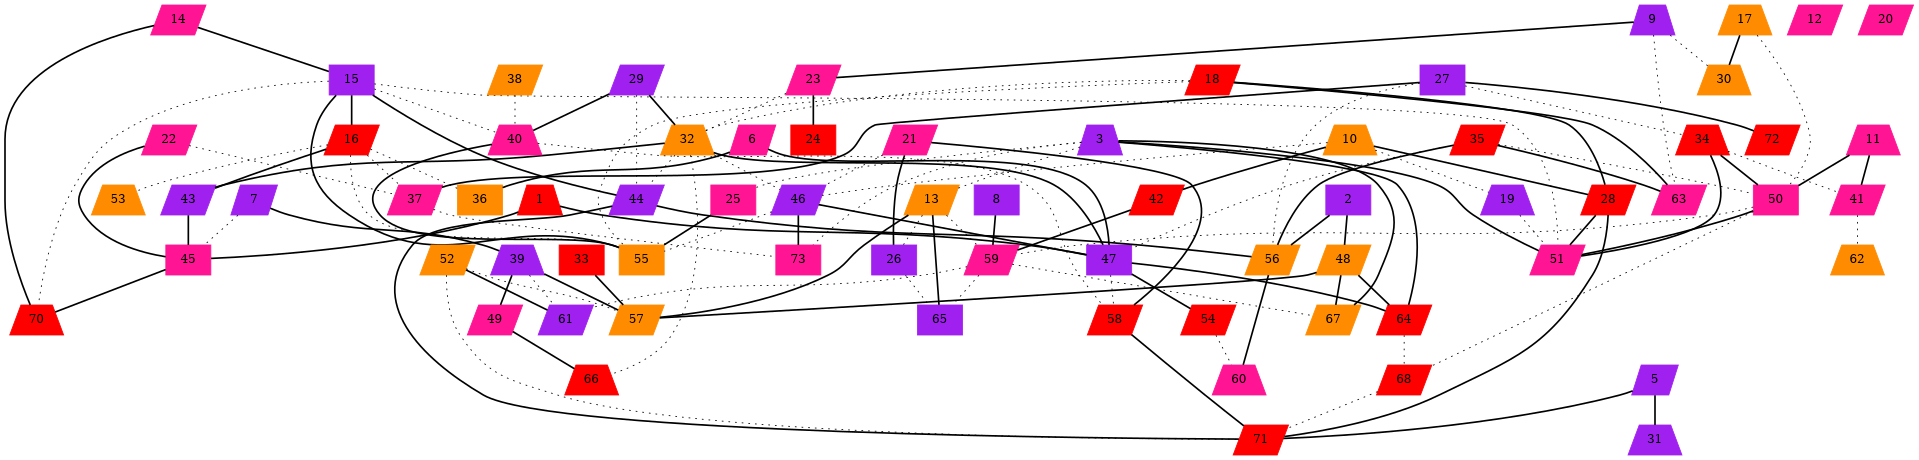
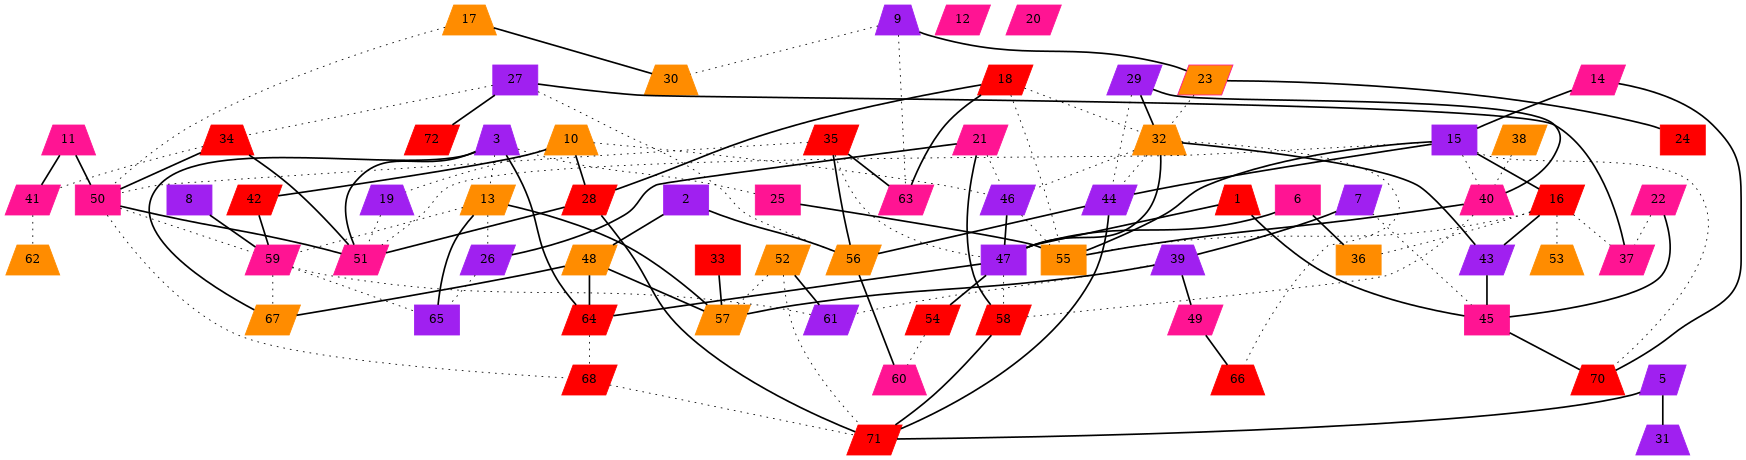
node "23": fillcolor deeppink -> darkorange
node "6": shape parallelogram -> box
node "73": removed
node "26": shape box -> parallelogram
